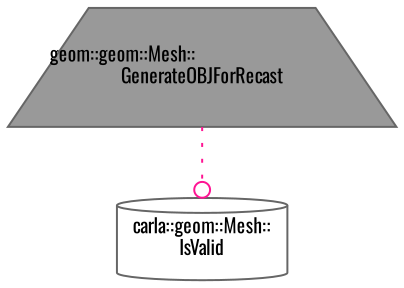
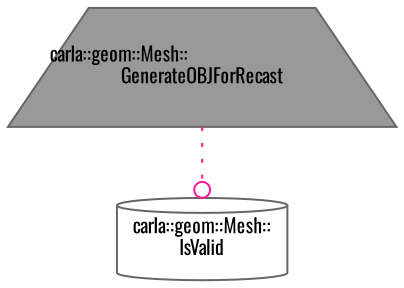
node "geom::geom::Mesh:: GenerateOBJForRecast": label "geom::geom::Mesh:: GenerateOBJForRecast" -> "carla::geom::Mesh:: GenerateOBJForRecast"
